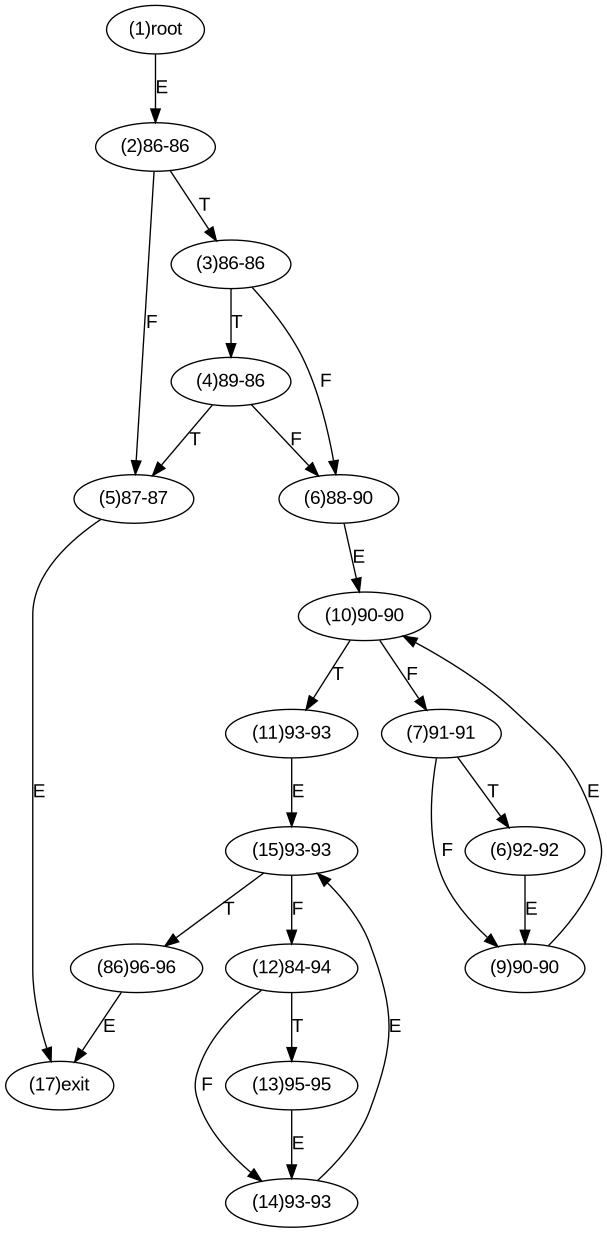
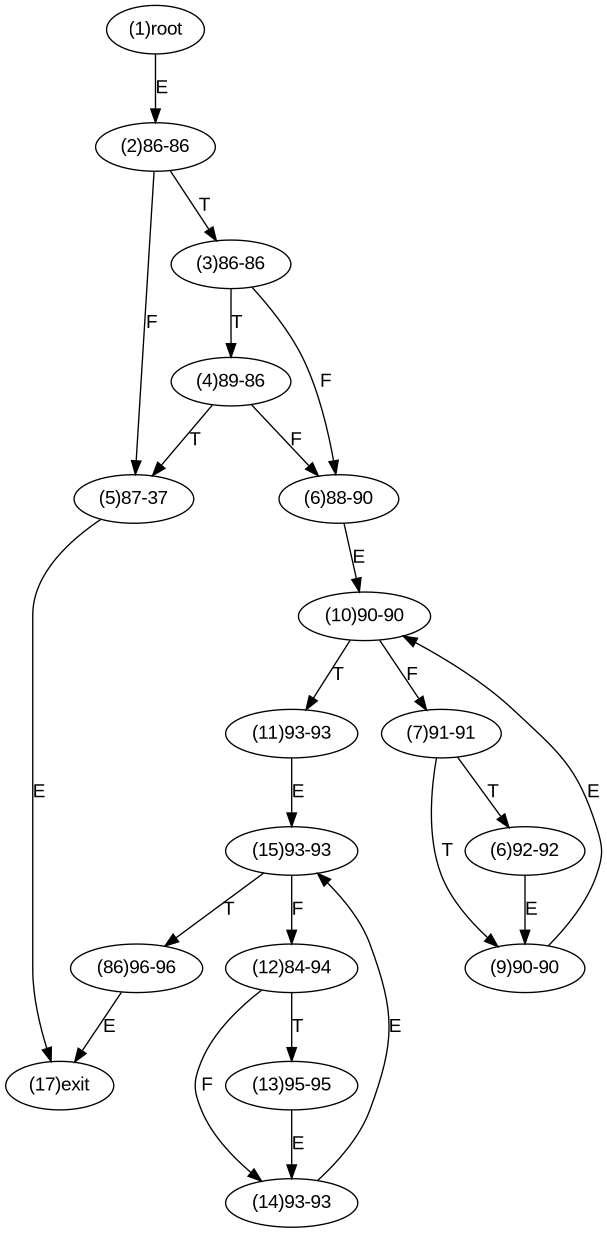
node "(5)87-87": label "(5)87-87" -> "(5)87-37"
edge "(7)91-91" -> "(9)90-90": label "F" -> "T"
